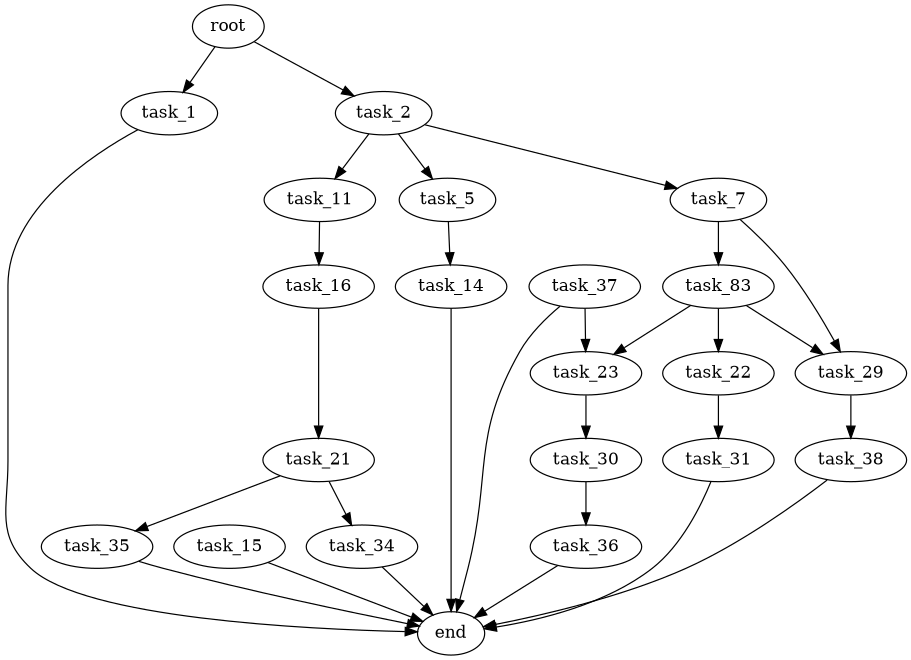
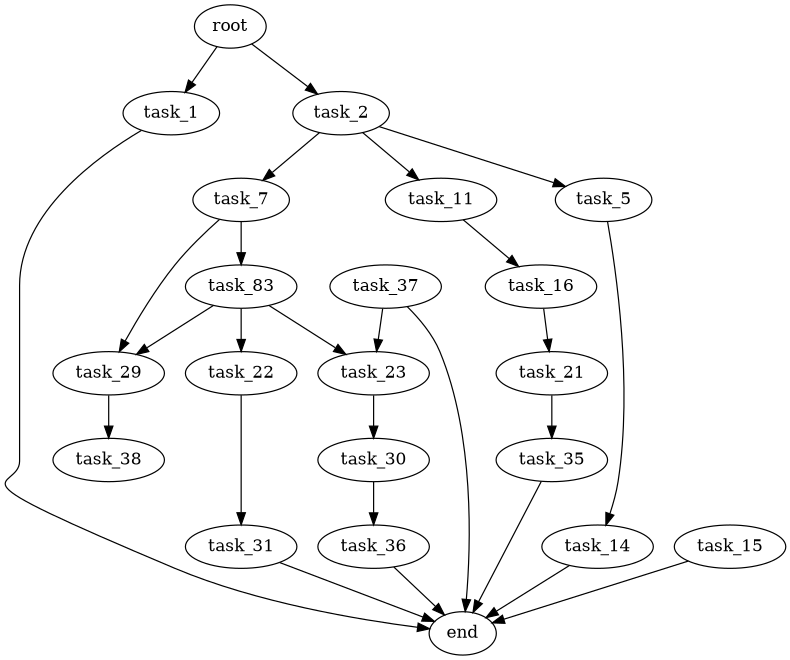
node "task_34": removed
edge "task_38" -> "end": removed
